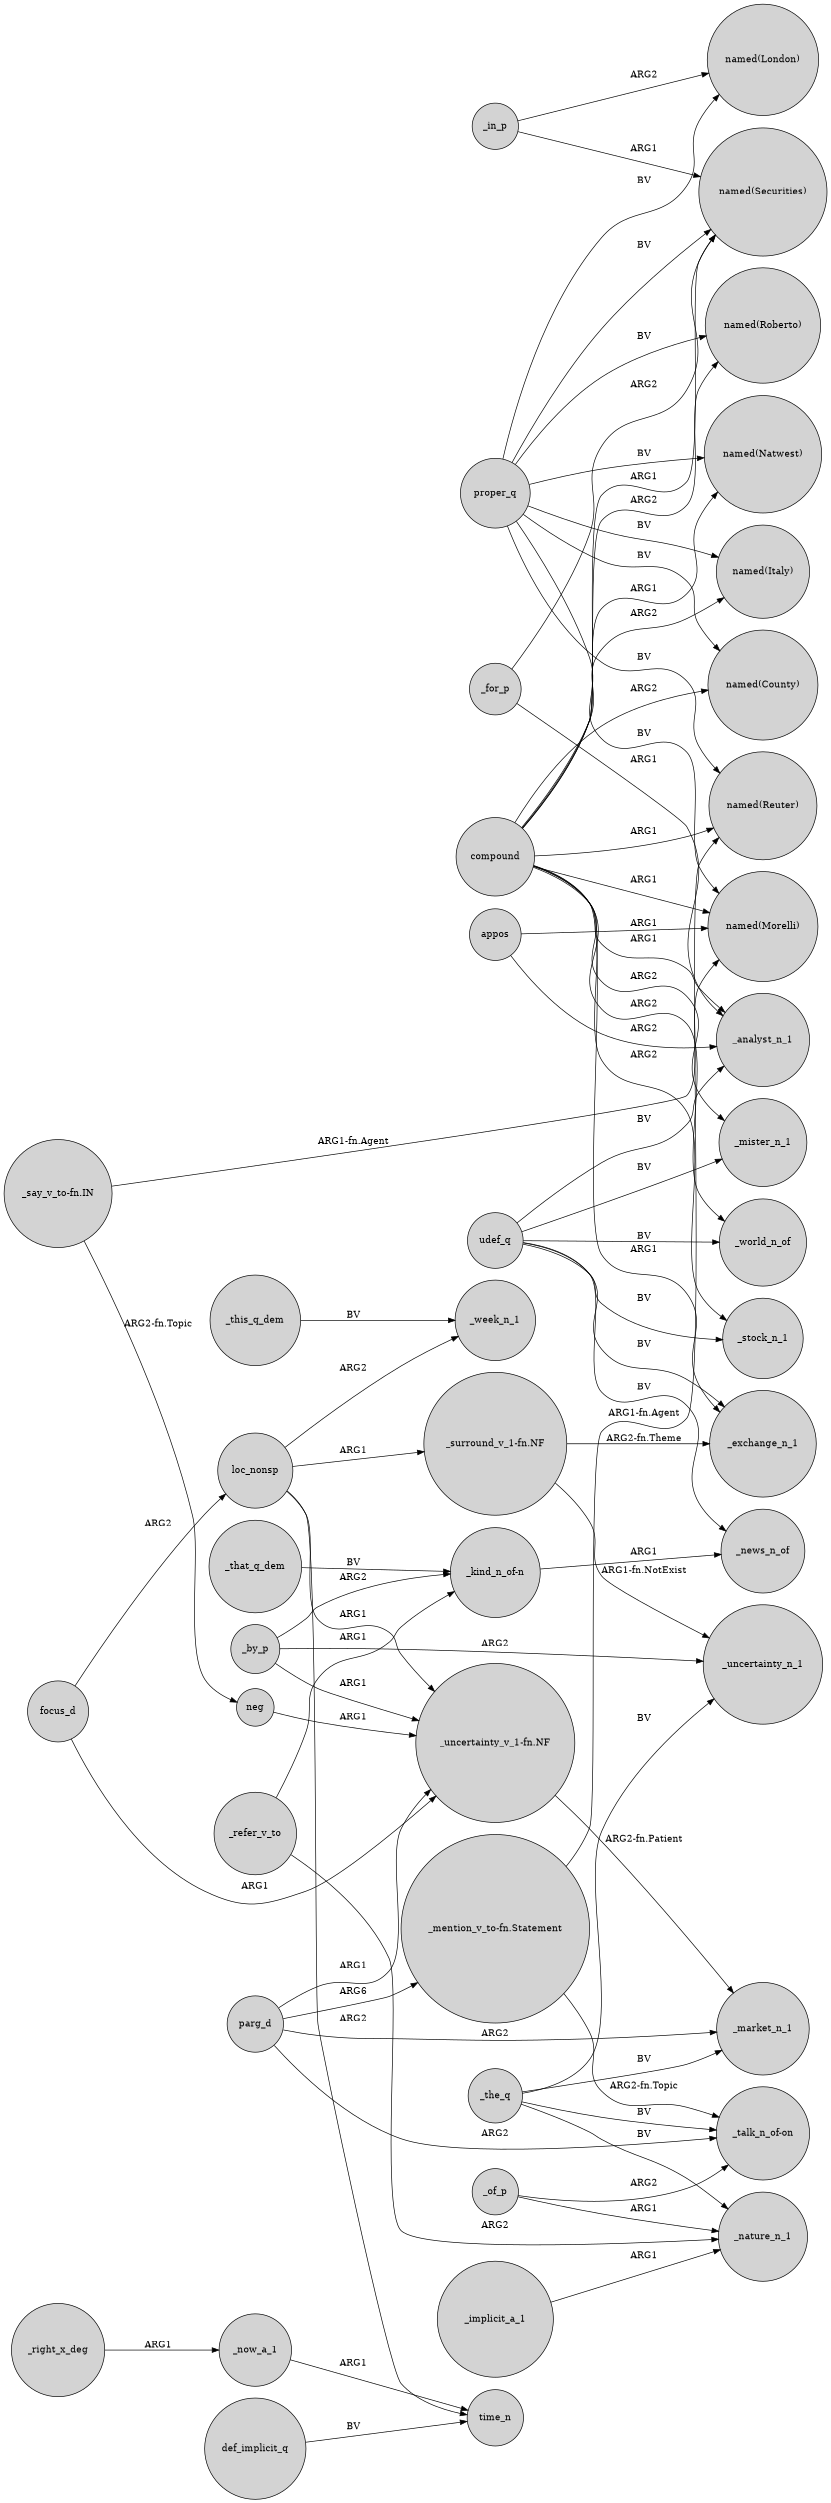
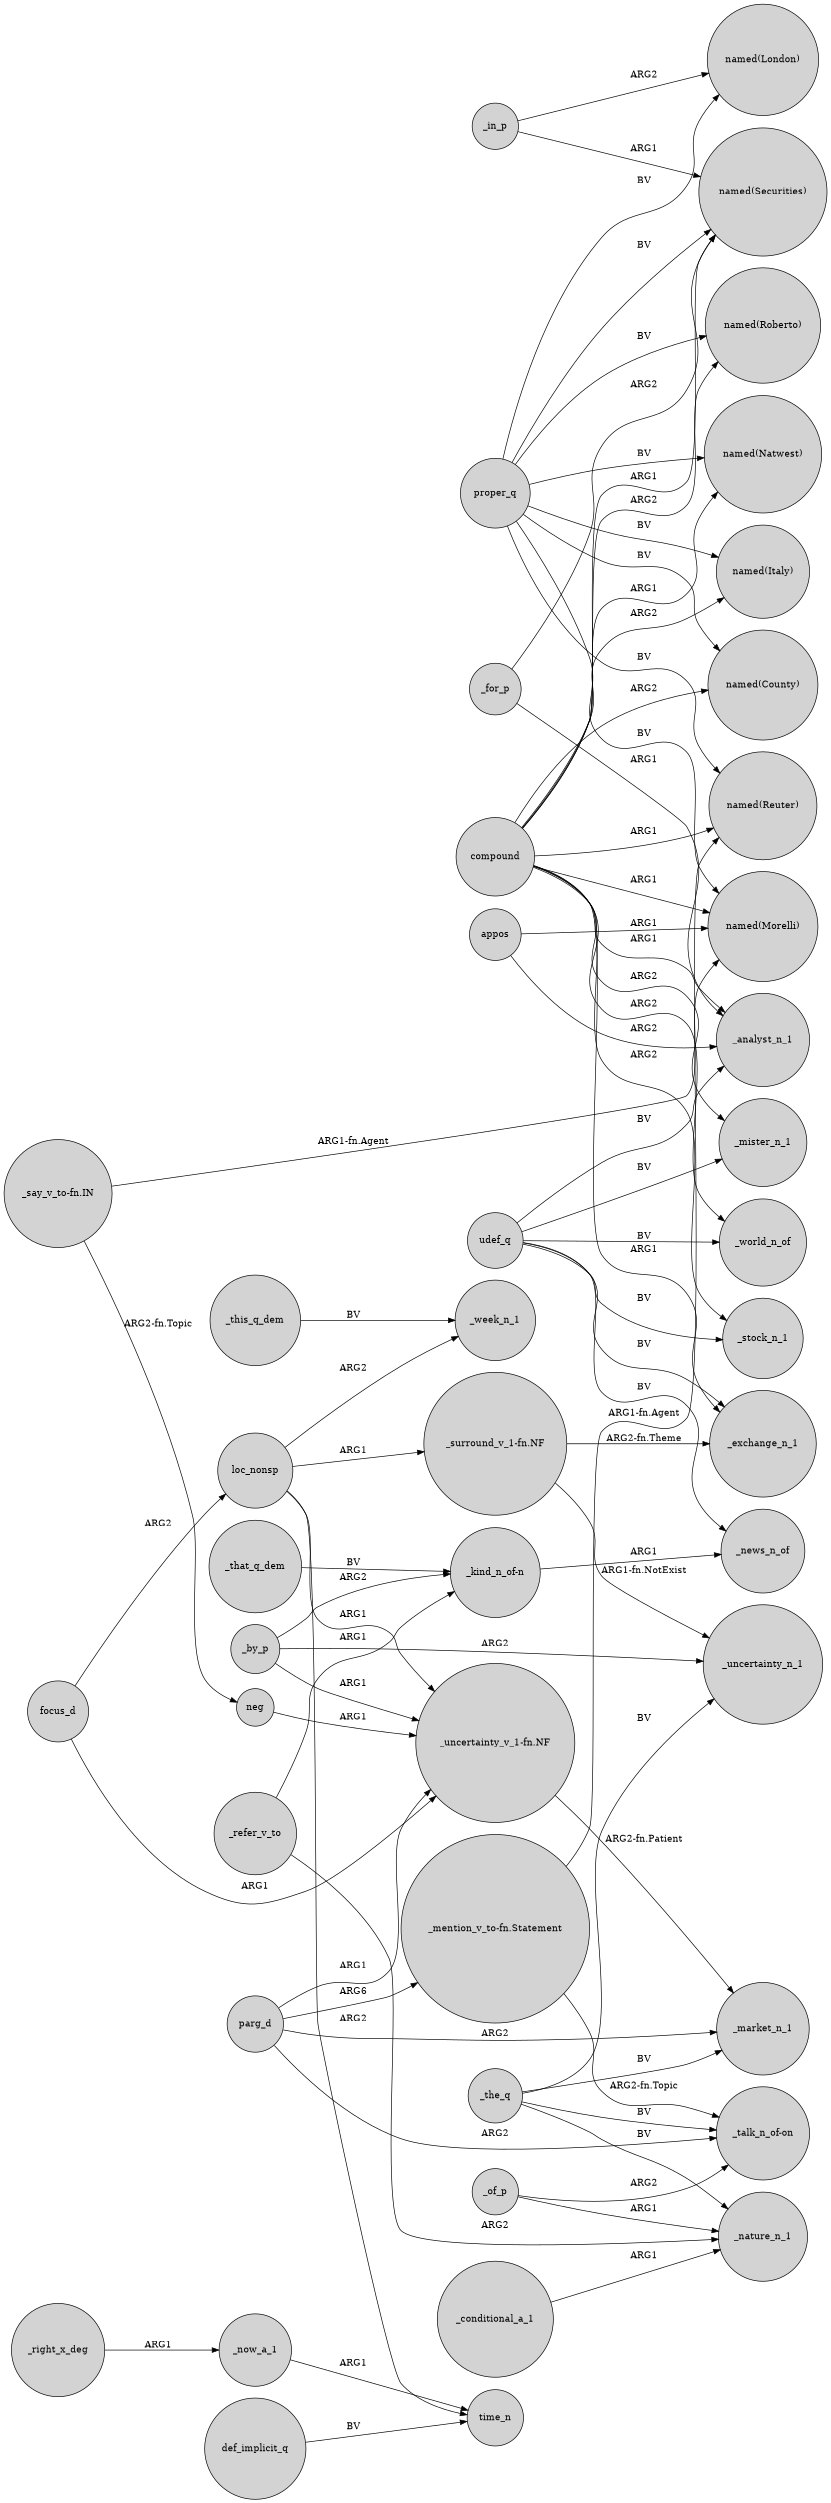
node "_implicit_a_1": label "_implicit_a_1" -> "_conditional_a_1"
